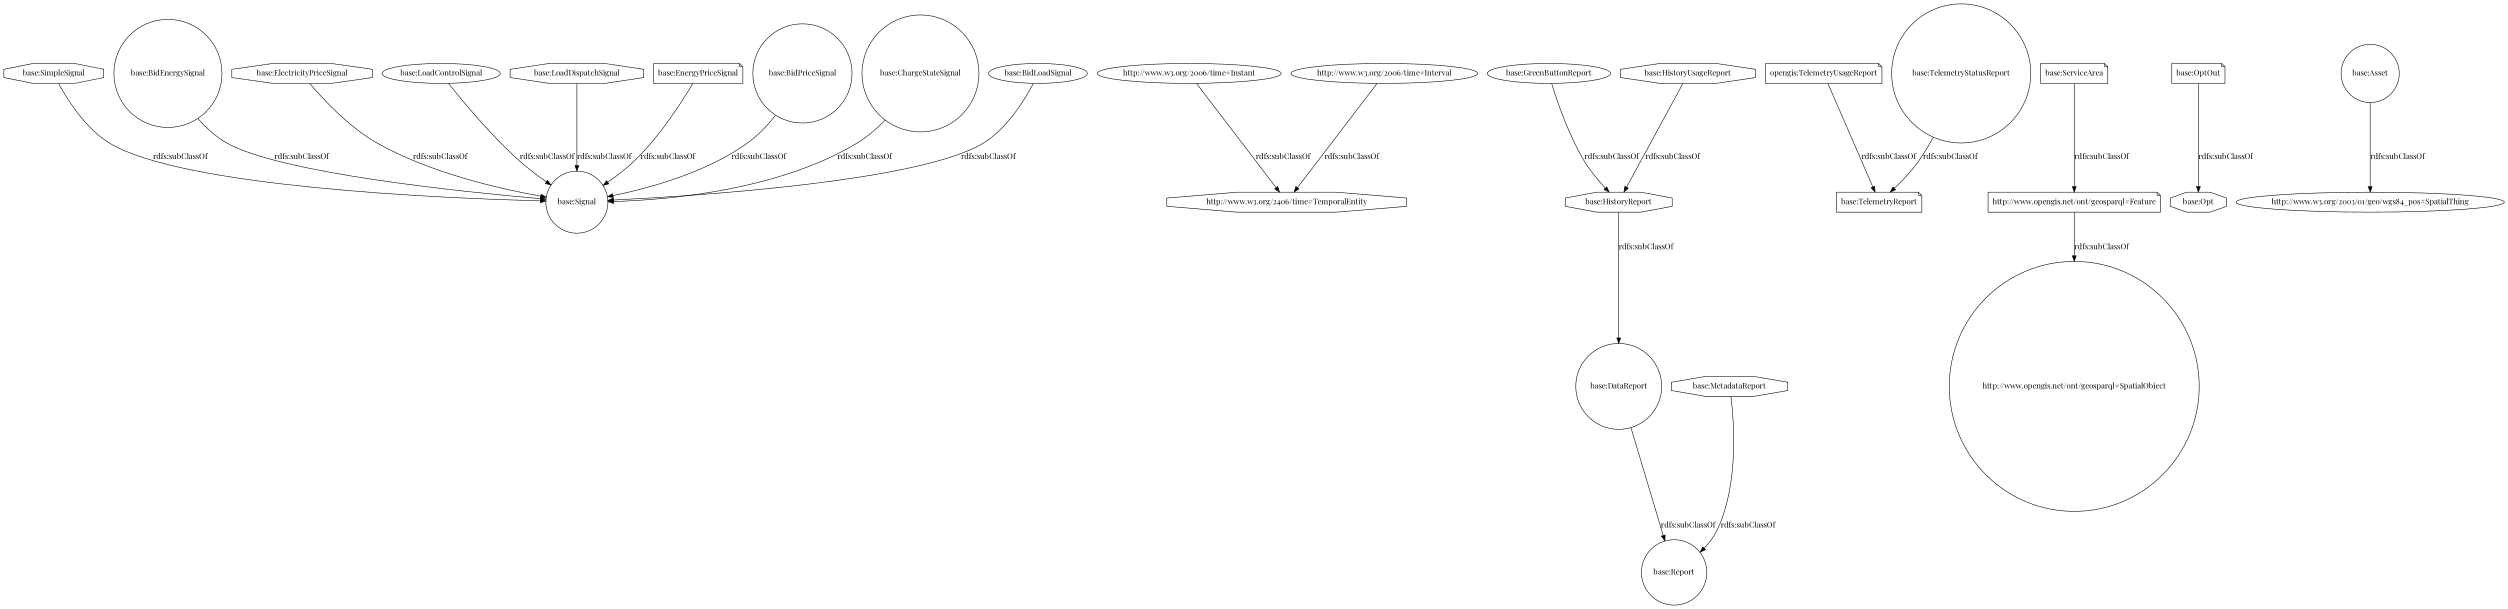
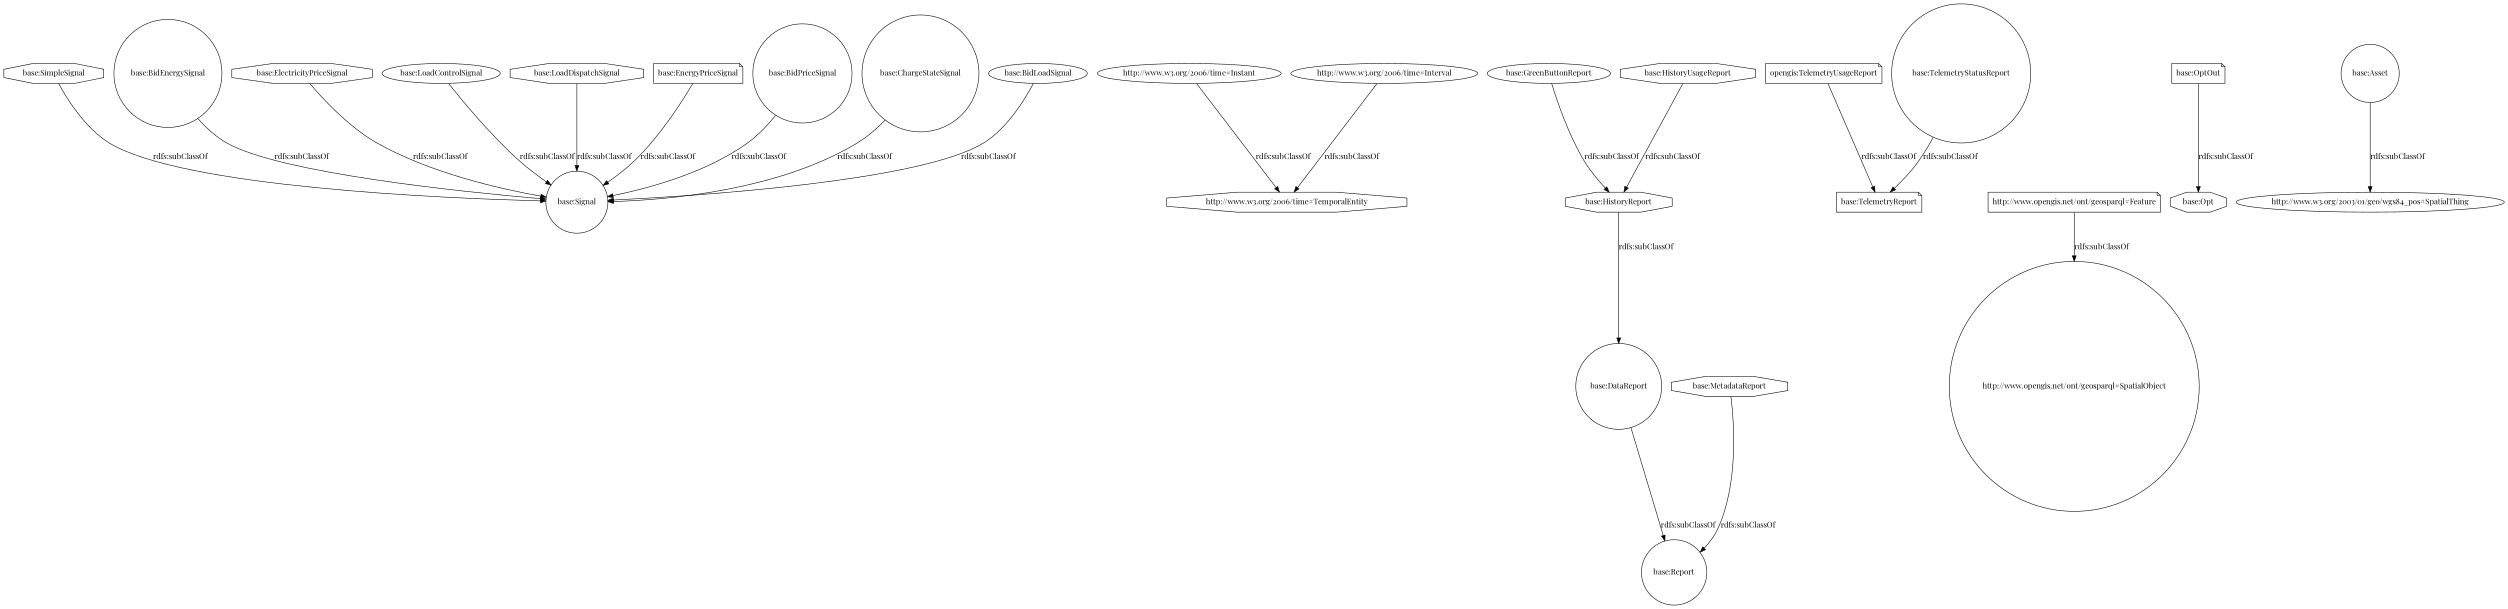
node "base:ServiceArea": removed
node "http://www.w3.org/2406/time#TemporalEntity": label "http://www.w3.org/2406/time#TemporalEntity" -> "http://www.w3.org/2006/time#TemporalEntity"
